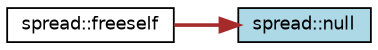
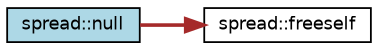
edge "spread::freeself" -> "spread::null": reversed
